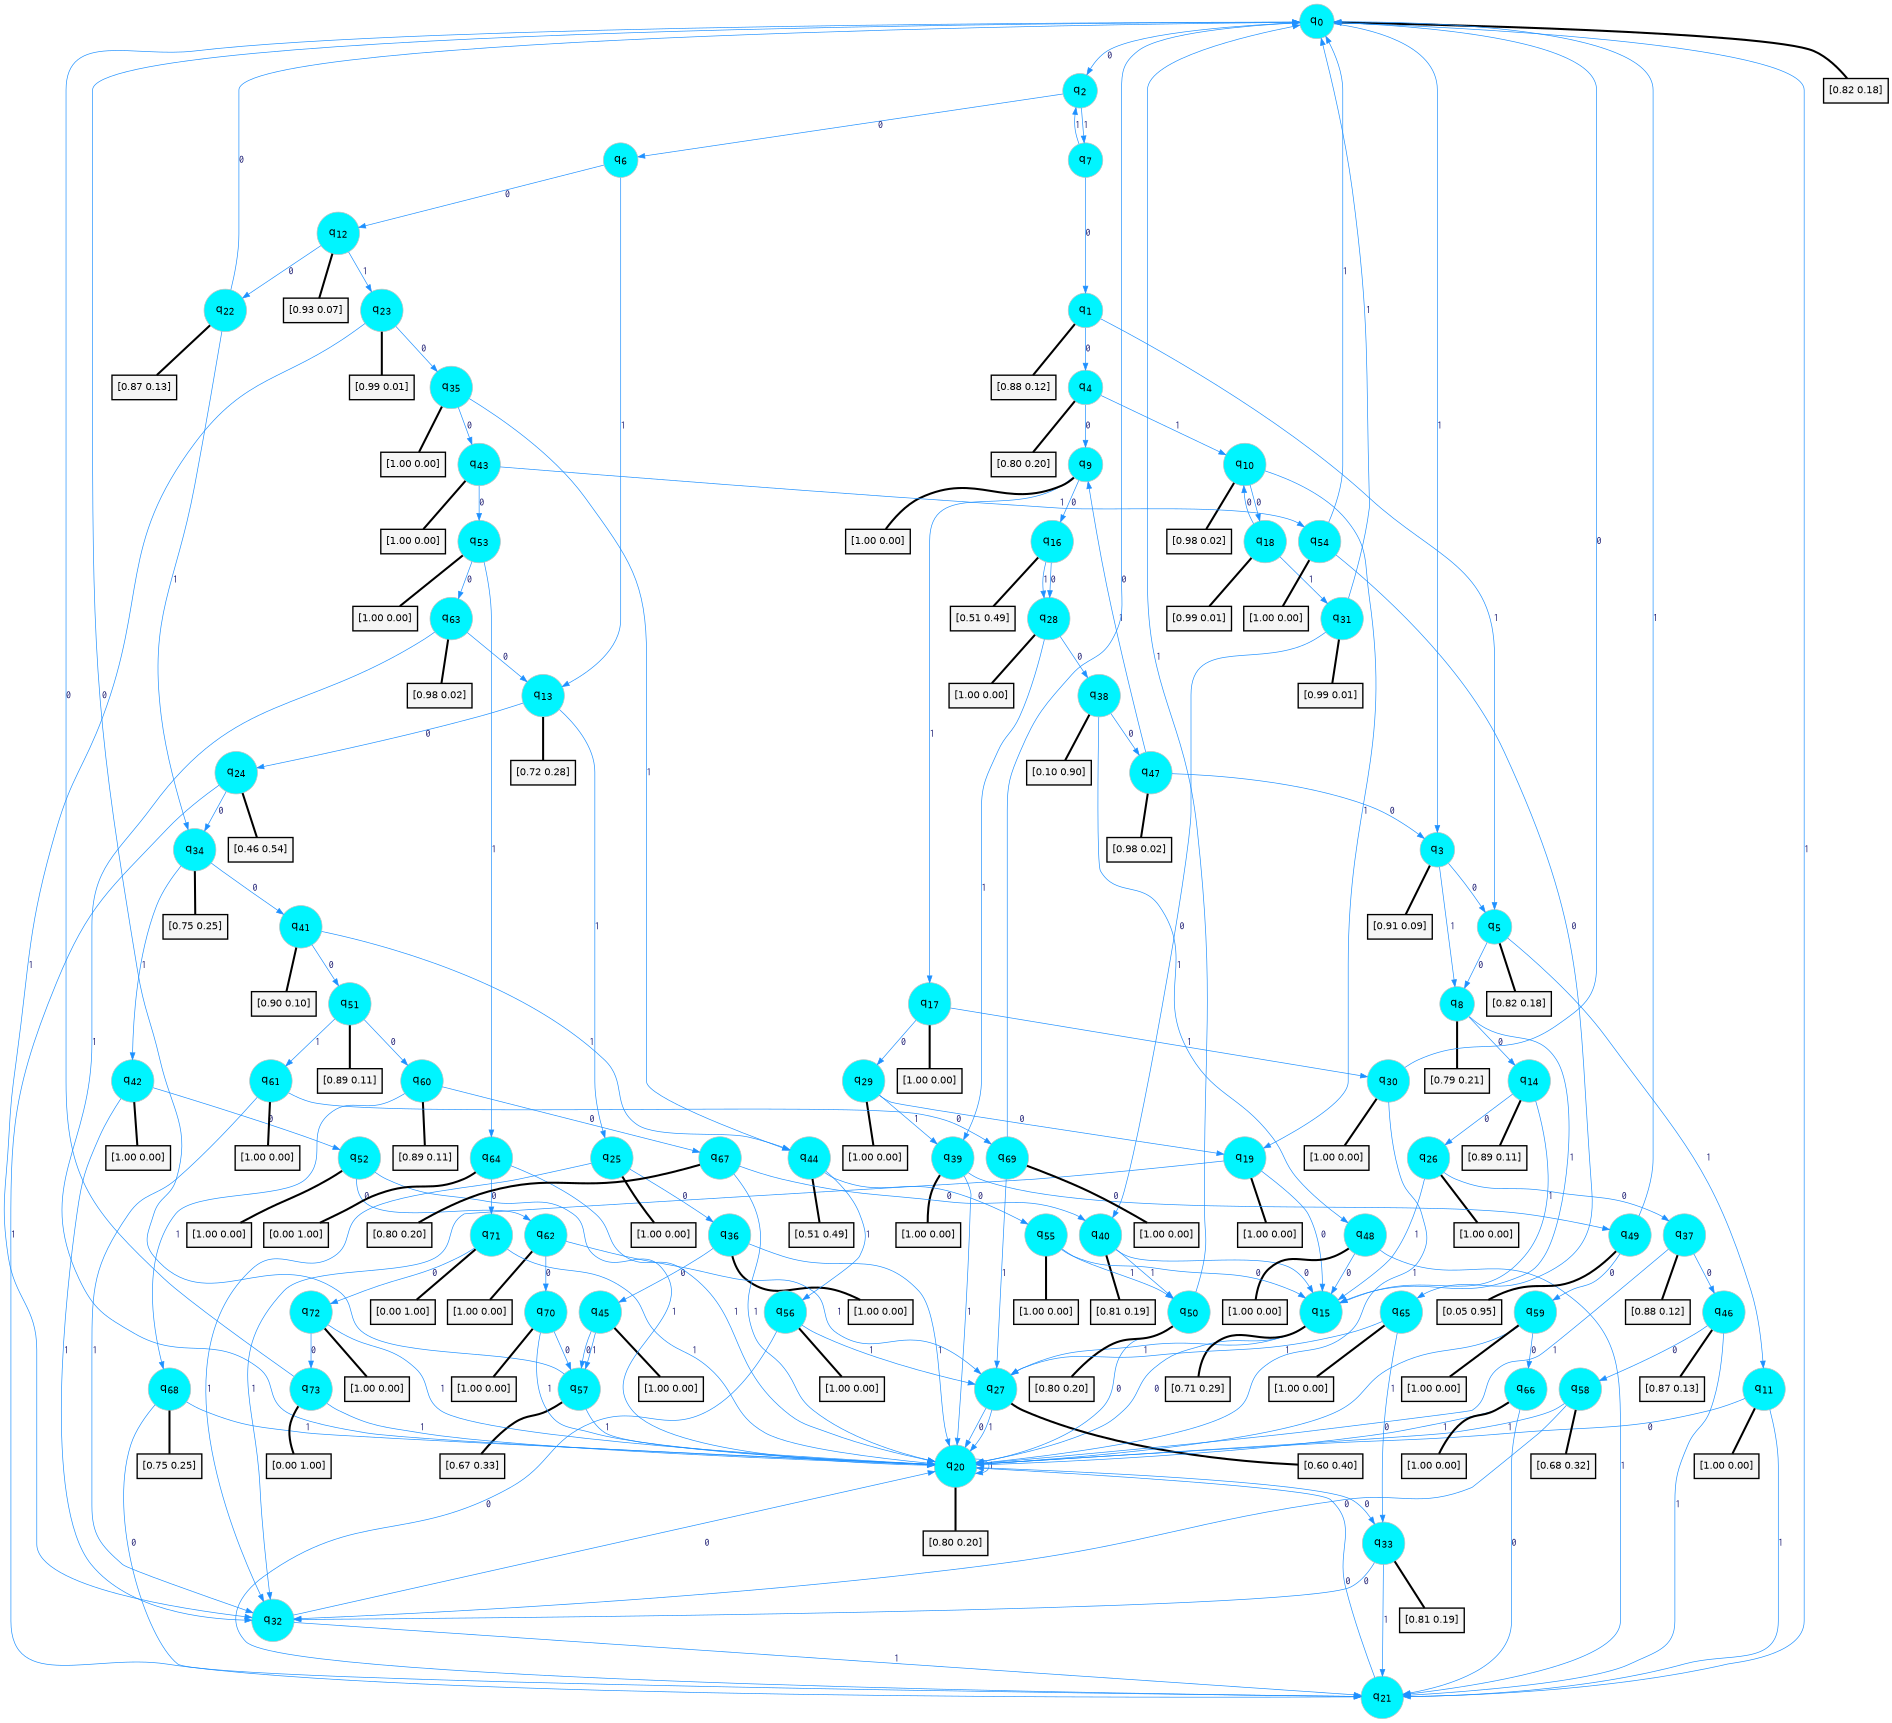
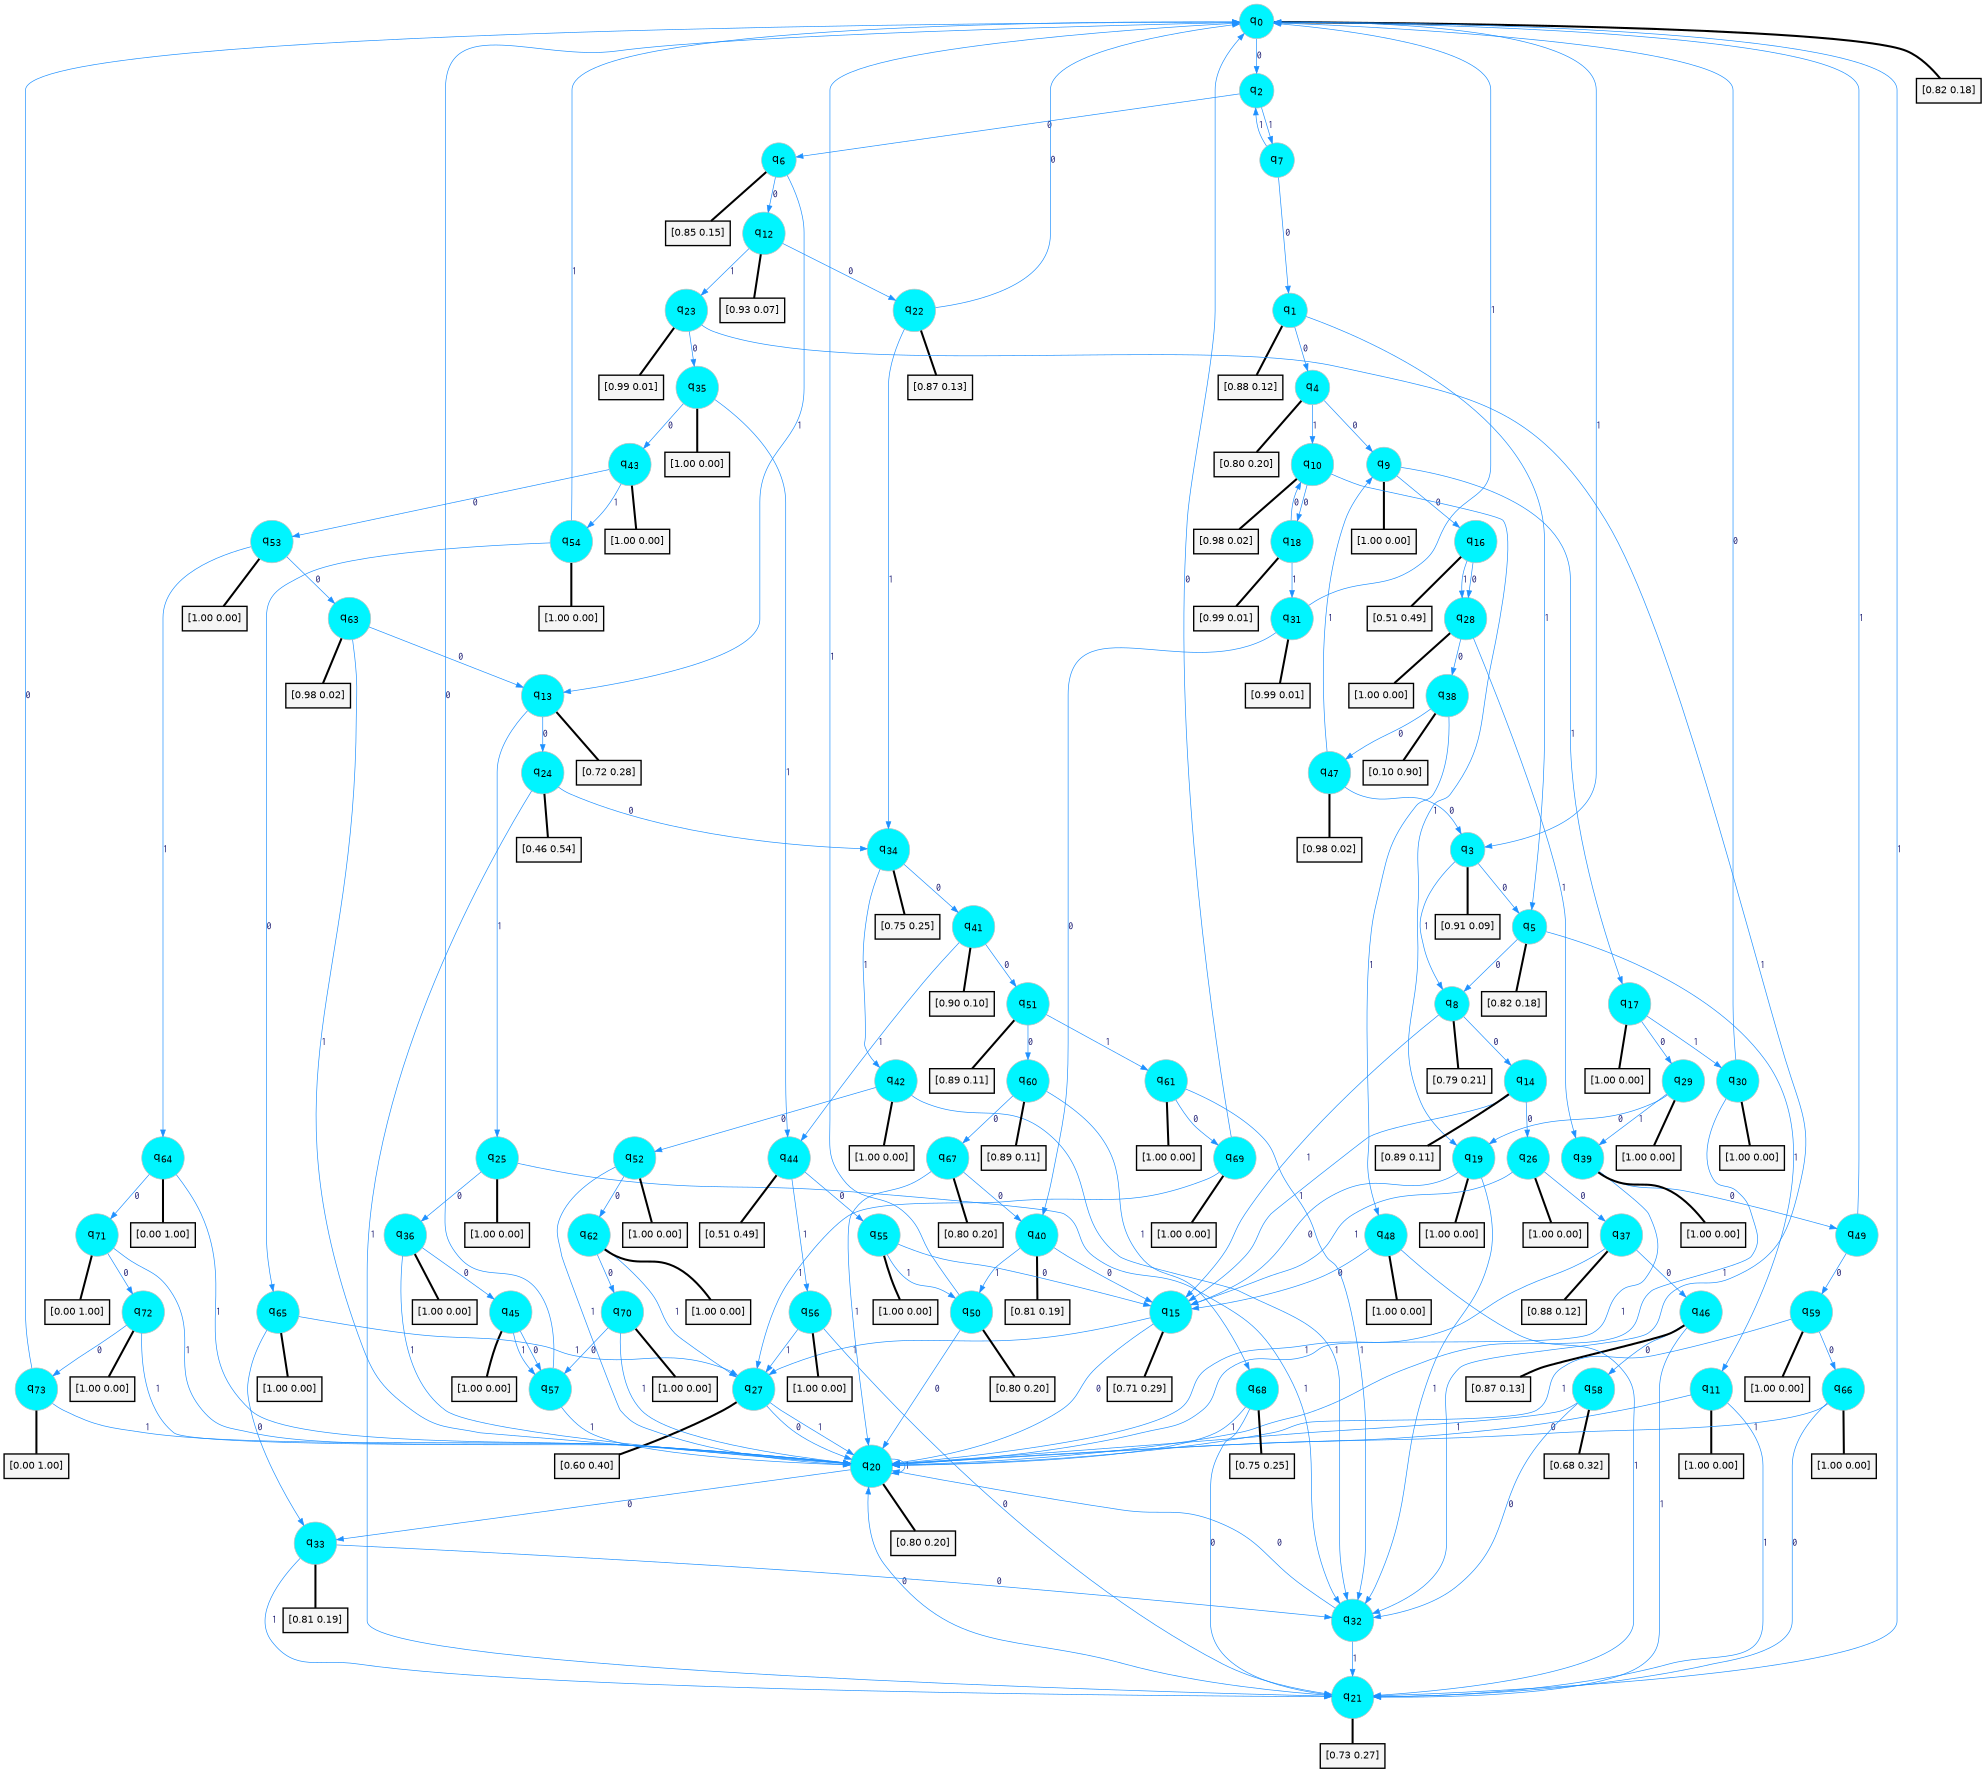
node "[0.85 0.15]": added
node "[0.05 0.95]": removed
node "[0.67 0.33]": removed
node "[0.73 0.27]": added
